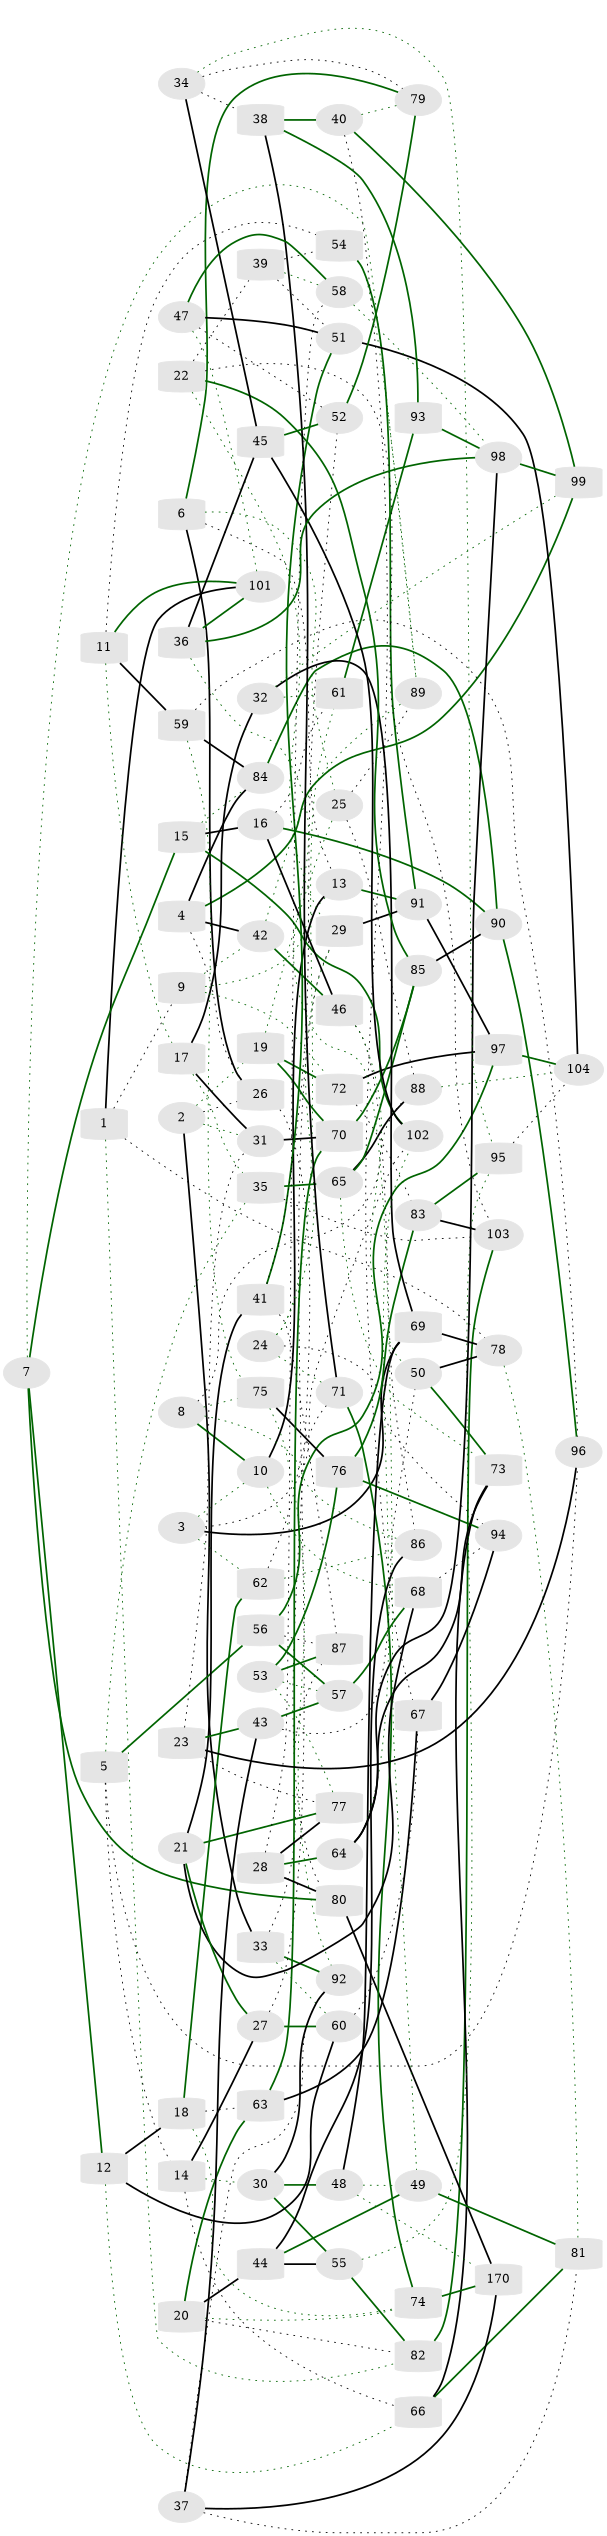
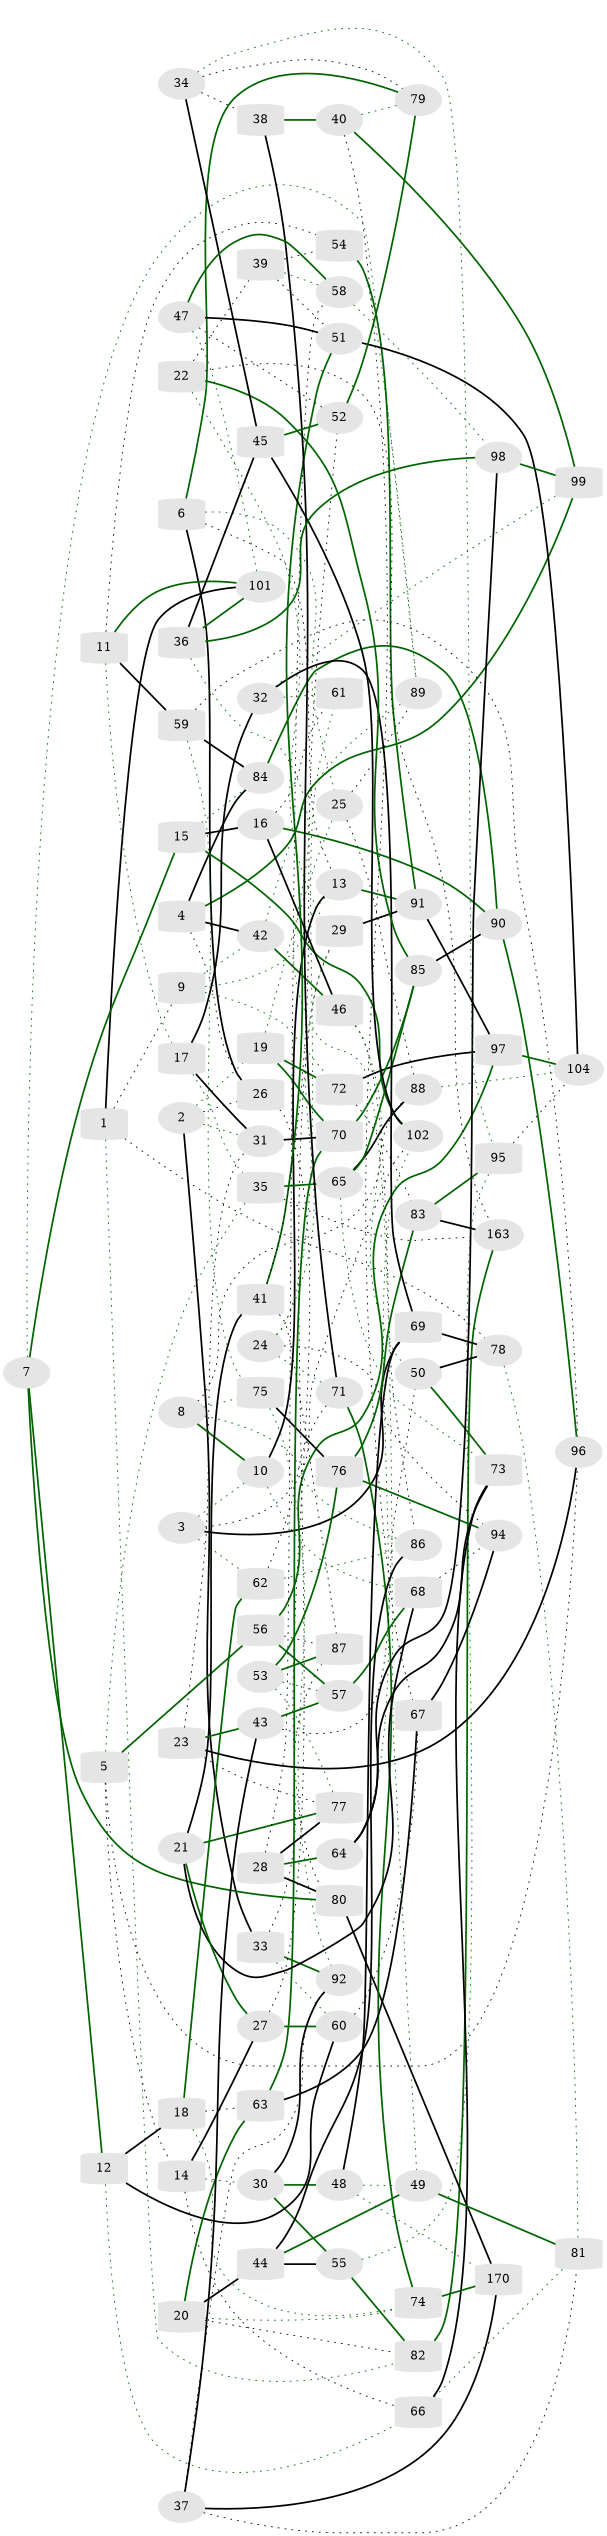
node "93": removed
node "103": label "103" -> "163"
edge "81" -- "66": style bold -> dotted
